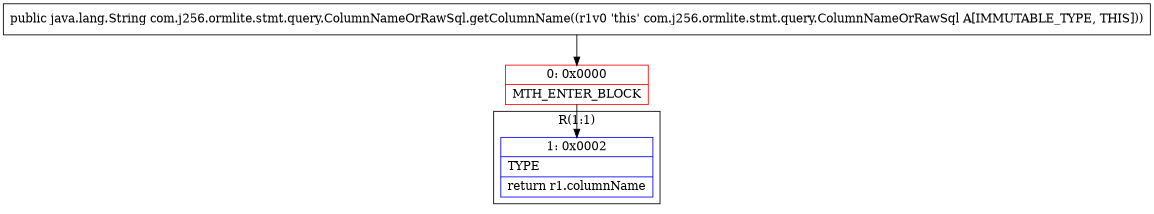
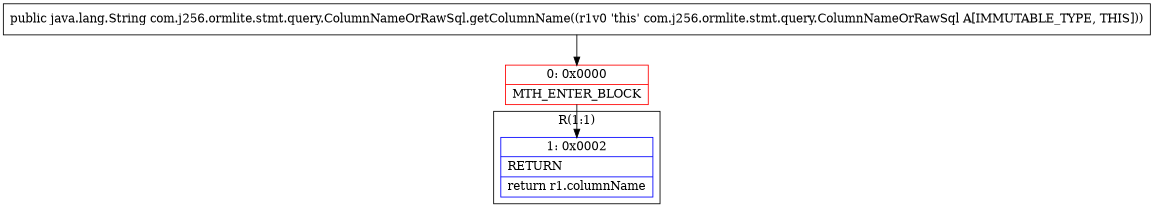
node "1: 0x0002": text "TYPE" -> "RETURN"
